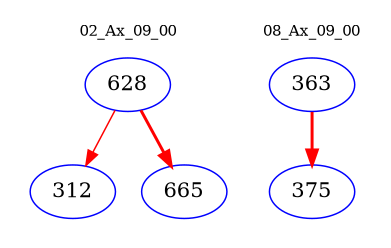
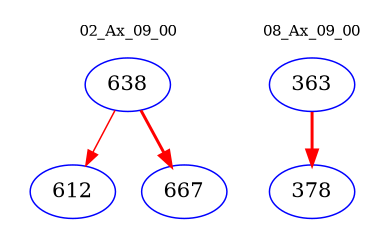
node "628": label "628" -> "638"
node "312": label "312" -> "612"
node "665": label "665" -> "667"
node "375": label "375" -> "378"
